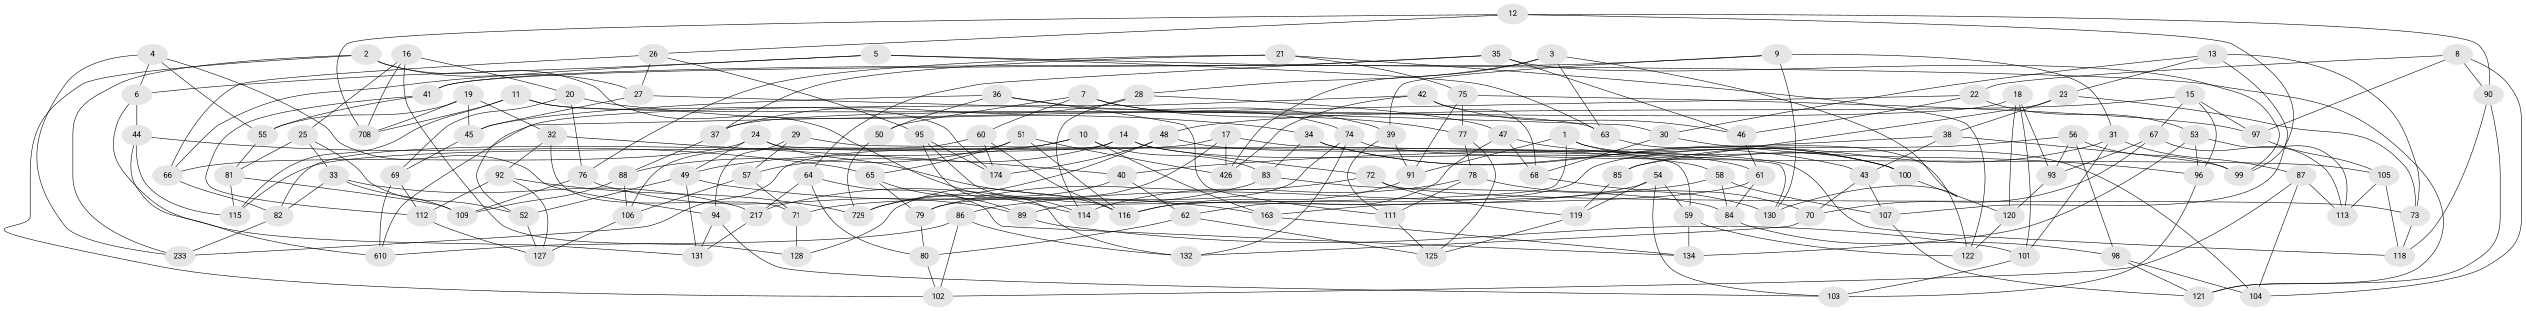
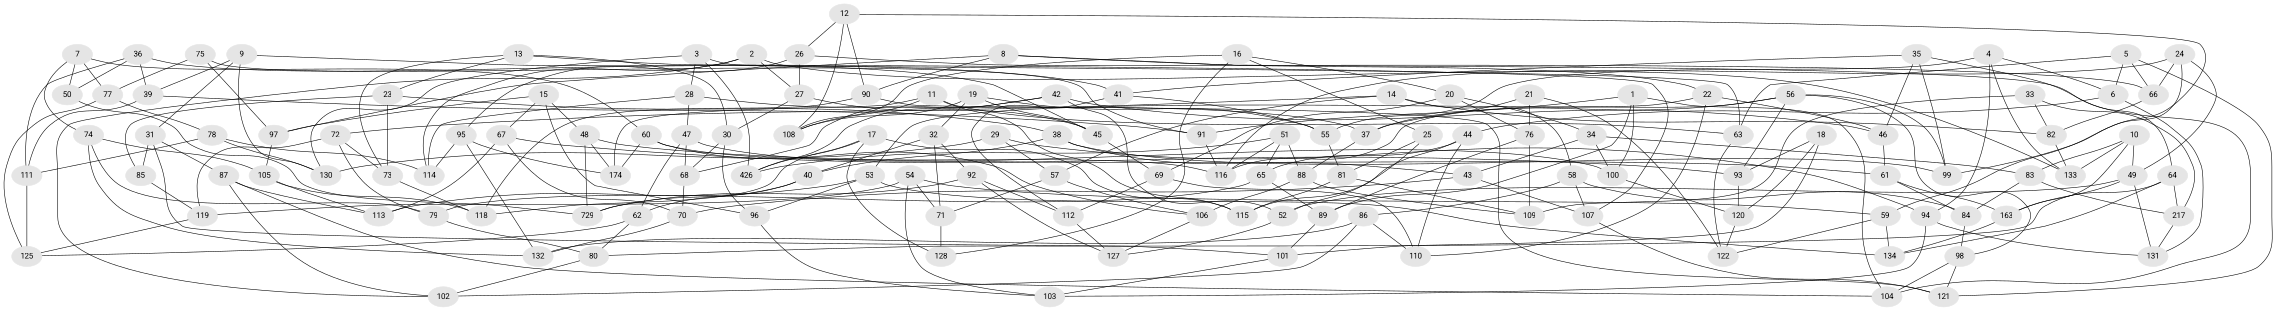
edge "21" -- "75": removed
edge "18" -- "37": now "56" -- "37"
node "708": label "708" -> "108"
edge "25" -- "33": removed
node "233": label "233" -> "133"
node "610": label "610" -> "110"
